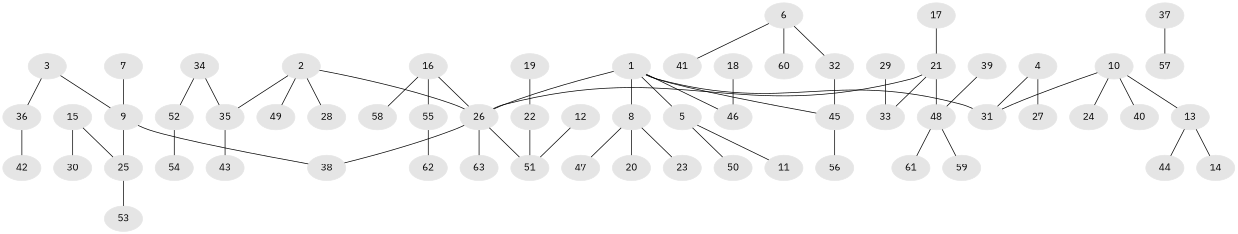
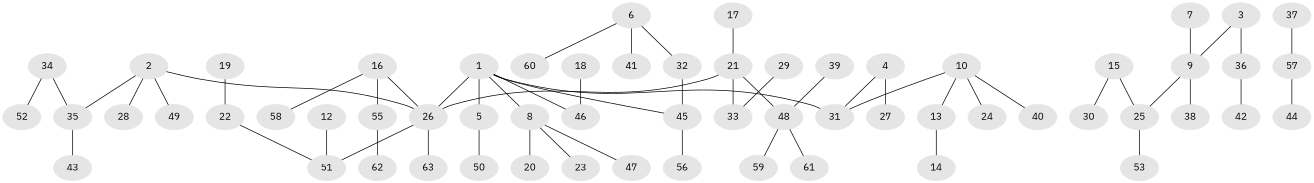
edge "13" -- "44": now "57" -- "44"
edge "26" -- "38": removed
node "54": removed
node "11": removed
